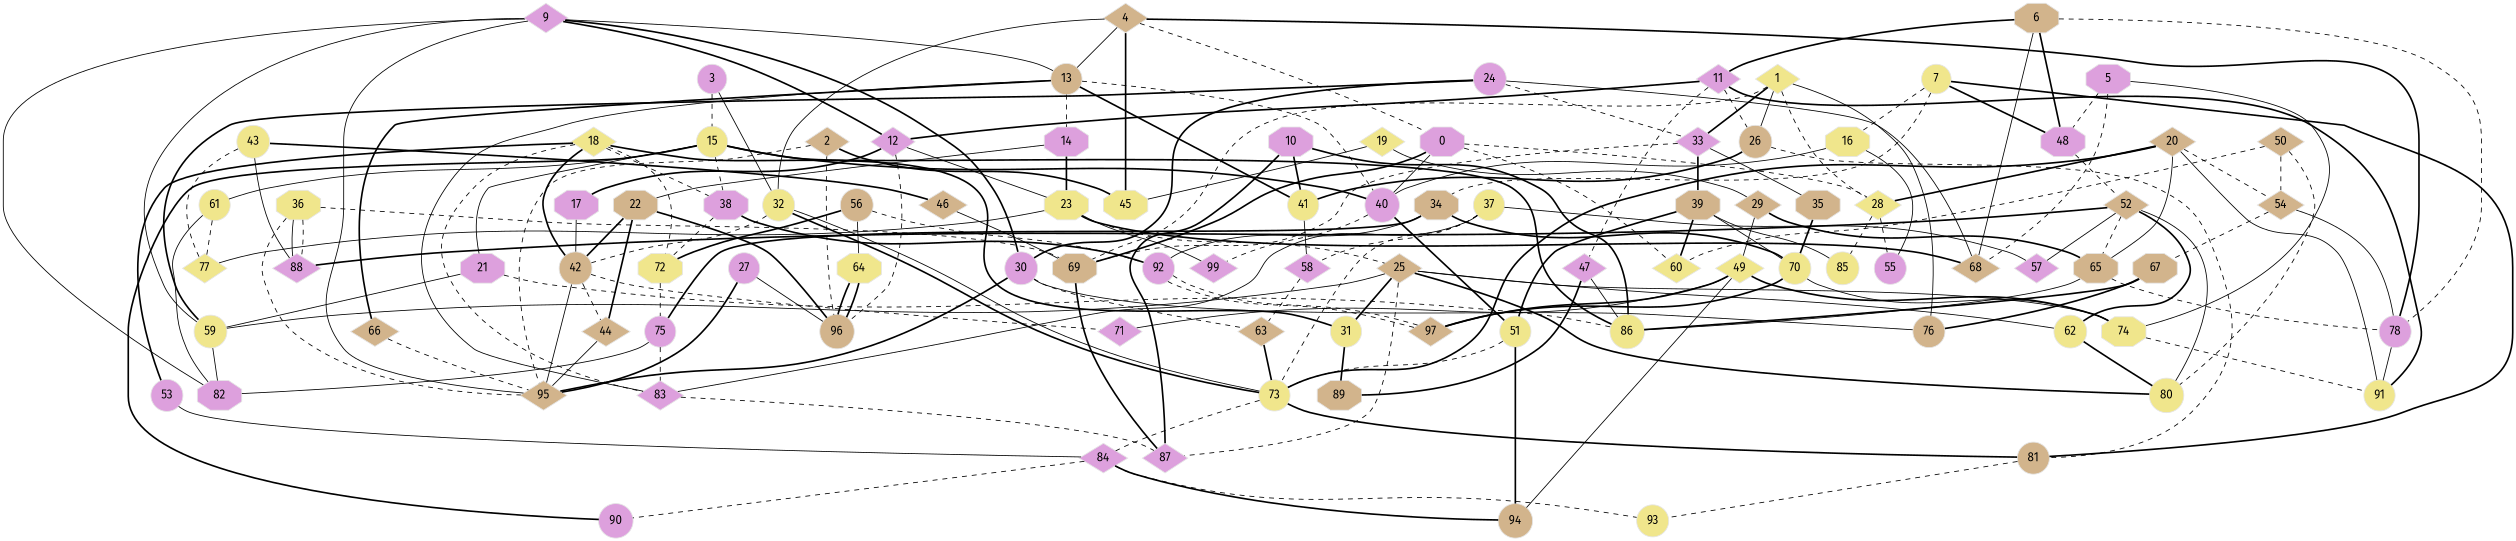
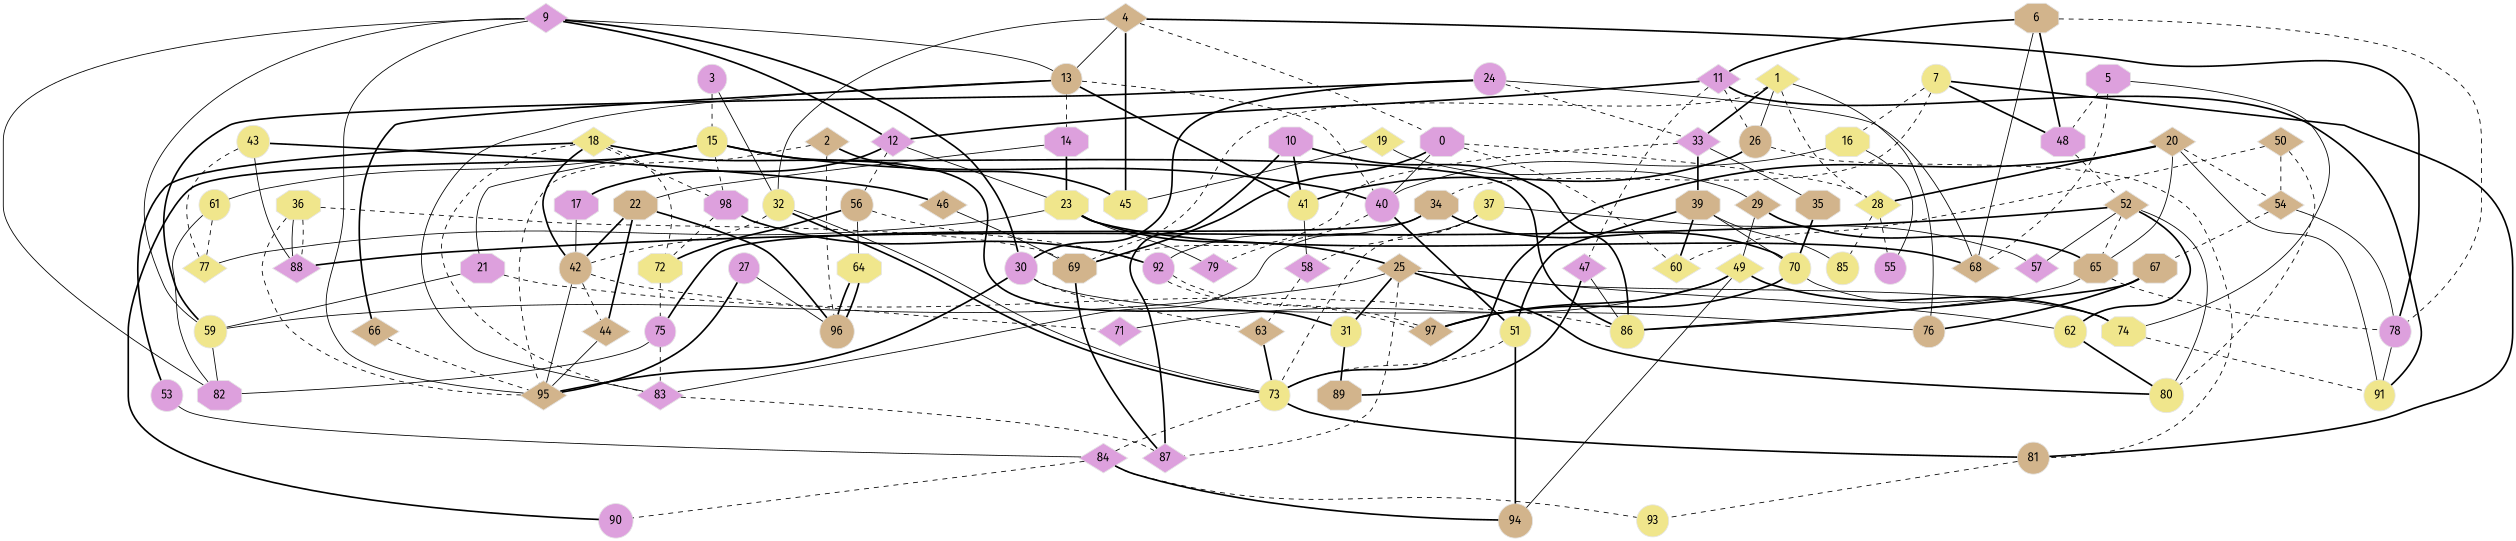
node "38": label "38" -> "98"
edge "23" -- "25": style dashed -> bold
edge "12" -- "96": now "12" -- "56"
node "99": label "99" -> "79"
